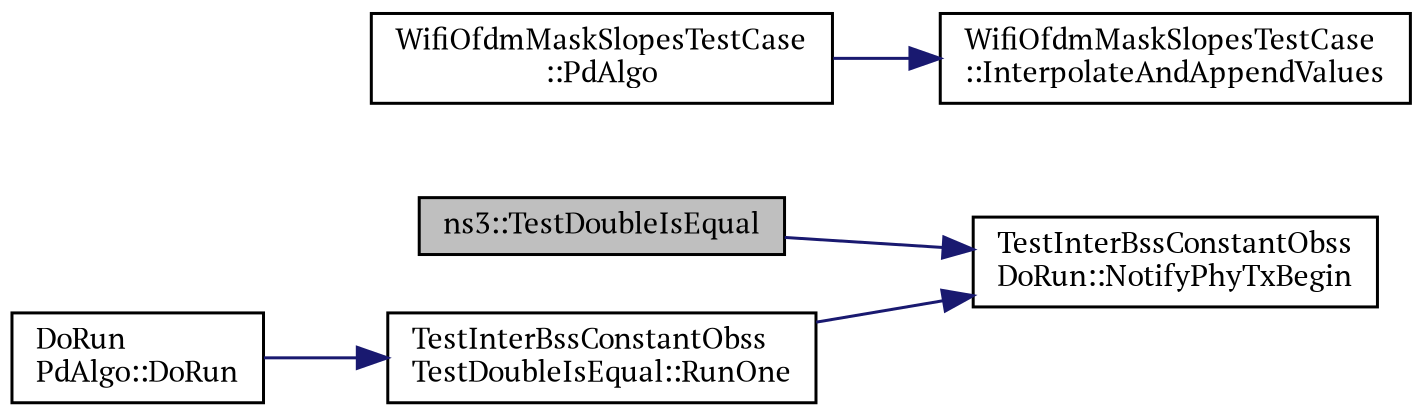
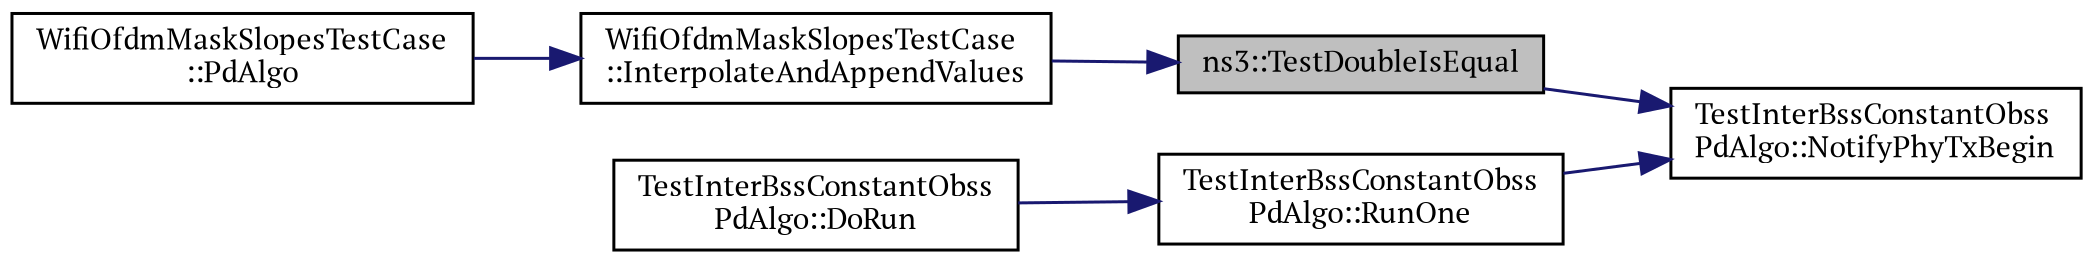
edge "WifiOfdmMaskSlopesTestCase ::InterpolateAndAppendValues" -> "ns3::TestDoubleIsEqual": added
node "TestInterBssConstantObss DoRun::NotifyPhyTxBegin": label "TestInterBssConstantObss DoRun::NotifyPhyTxBegin" -> "TestInterBssConstantObss PdAlgo::NotifyPhyTxBegin"
node "DoRun PdAlgo::DoRun": label "DoRun PdAlgo::DoRun" -> "TestInterBssConstantObss PdAlgo::DoRun"
node "TestInterBssConstantObss TestDoubleIsEqual::RunOne": label "TestInterBssConstantObss TestDoubleIsEqual::RunOne" -> "TestInterBssConstantObss PdAlgo::RunOne"
